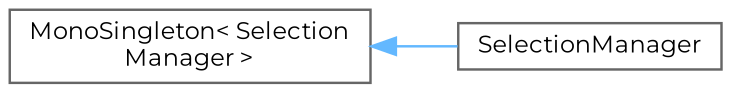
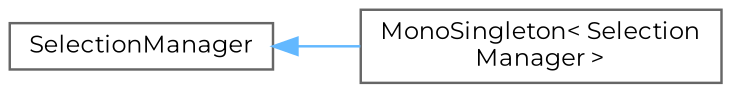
edge "SelectionManager" -> "MonoSingleton< Selection Manager >": reversed
